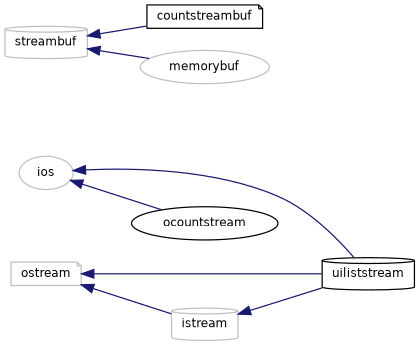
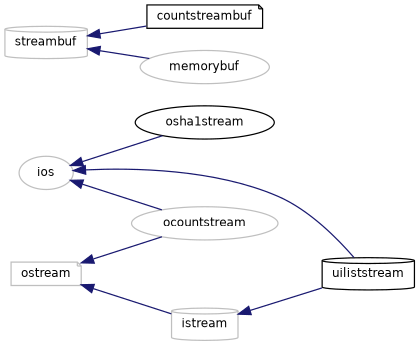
node "osha1stream": added
node "ocountstream": color black -> grey75
edge "uiliststream" -> "ostream": now "ocountstream" -> "ostream"
